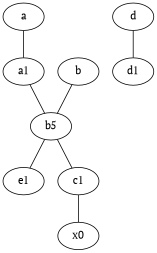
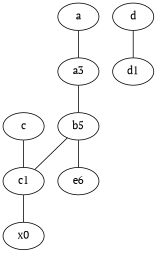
node "a1": label "a1" -> "a3"
node "b": removed
node "c": added
node "e1": label "e1" -> "e6"
